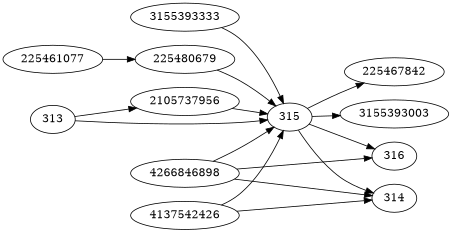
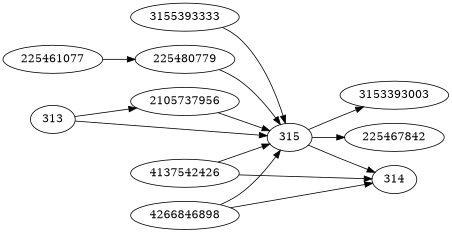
node "225480679": label "225480679" -> "225480779"
node "3155393003": label "3155393003" -> "3153393003"
node "316": removed
